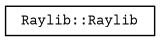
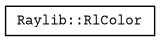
node "Raylib::Raylib": label "Raylib::Raylib" -> "Raylib::RlColor"
